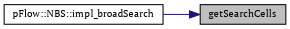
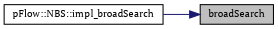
node "getSearchCells": label "getSearchCells" -> "broadSearch"
